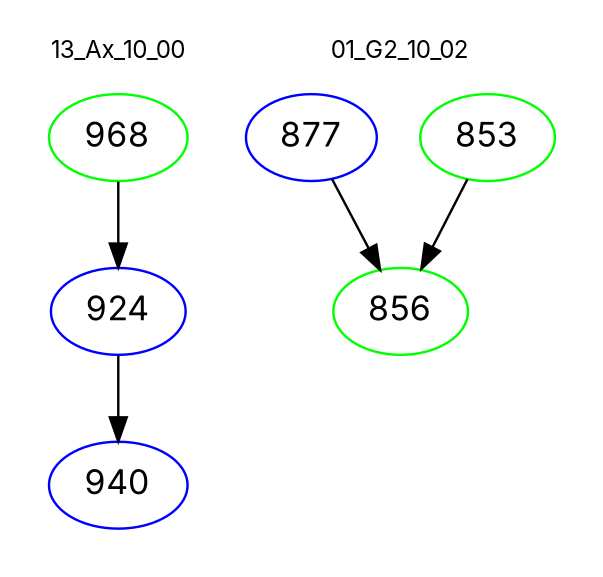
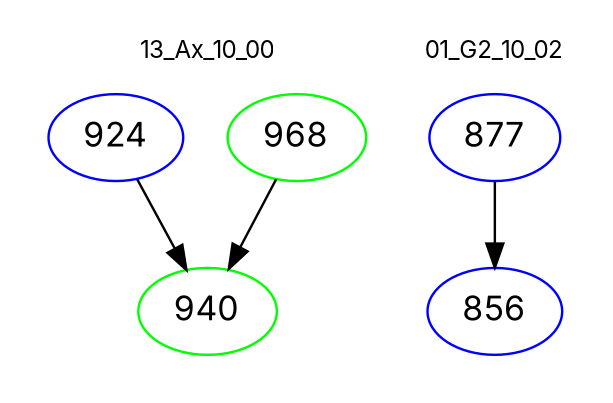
node "853": removed
edge "968" -> "924": now "968" -> "940"
node "856": color green -> blue
node "940": color blue -> green
